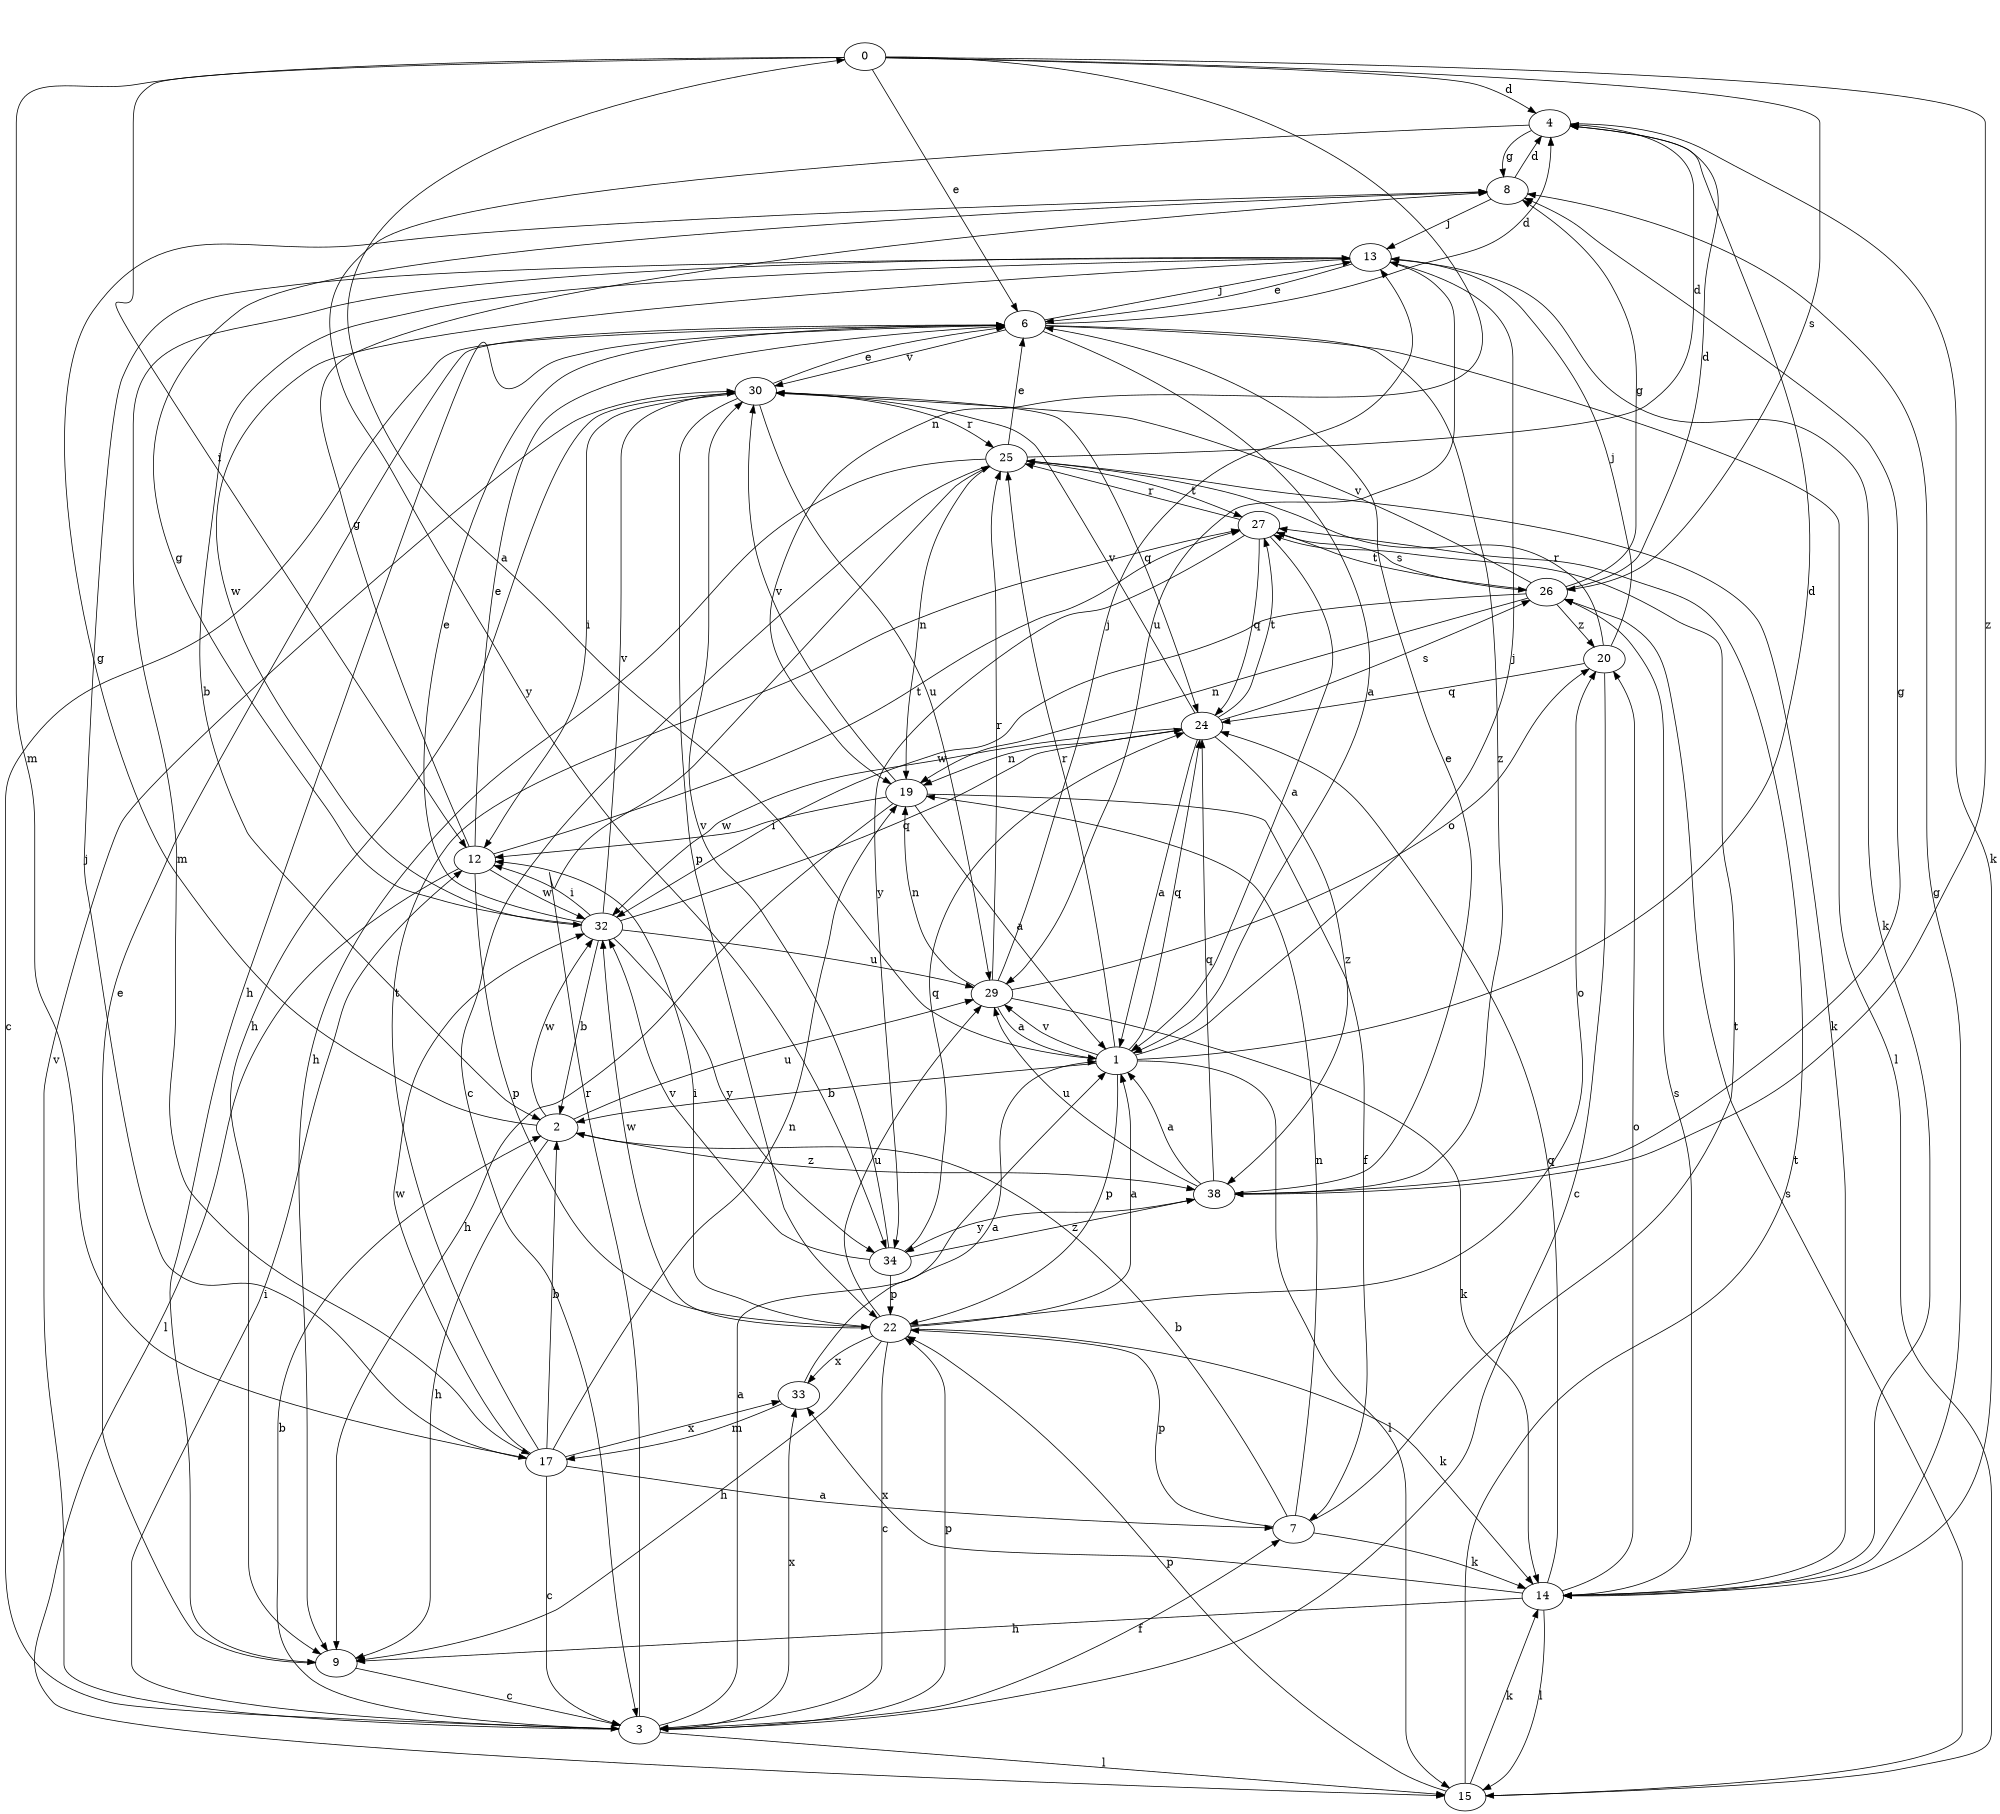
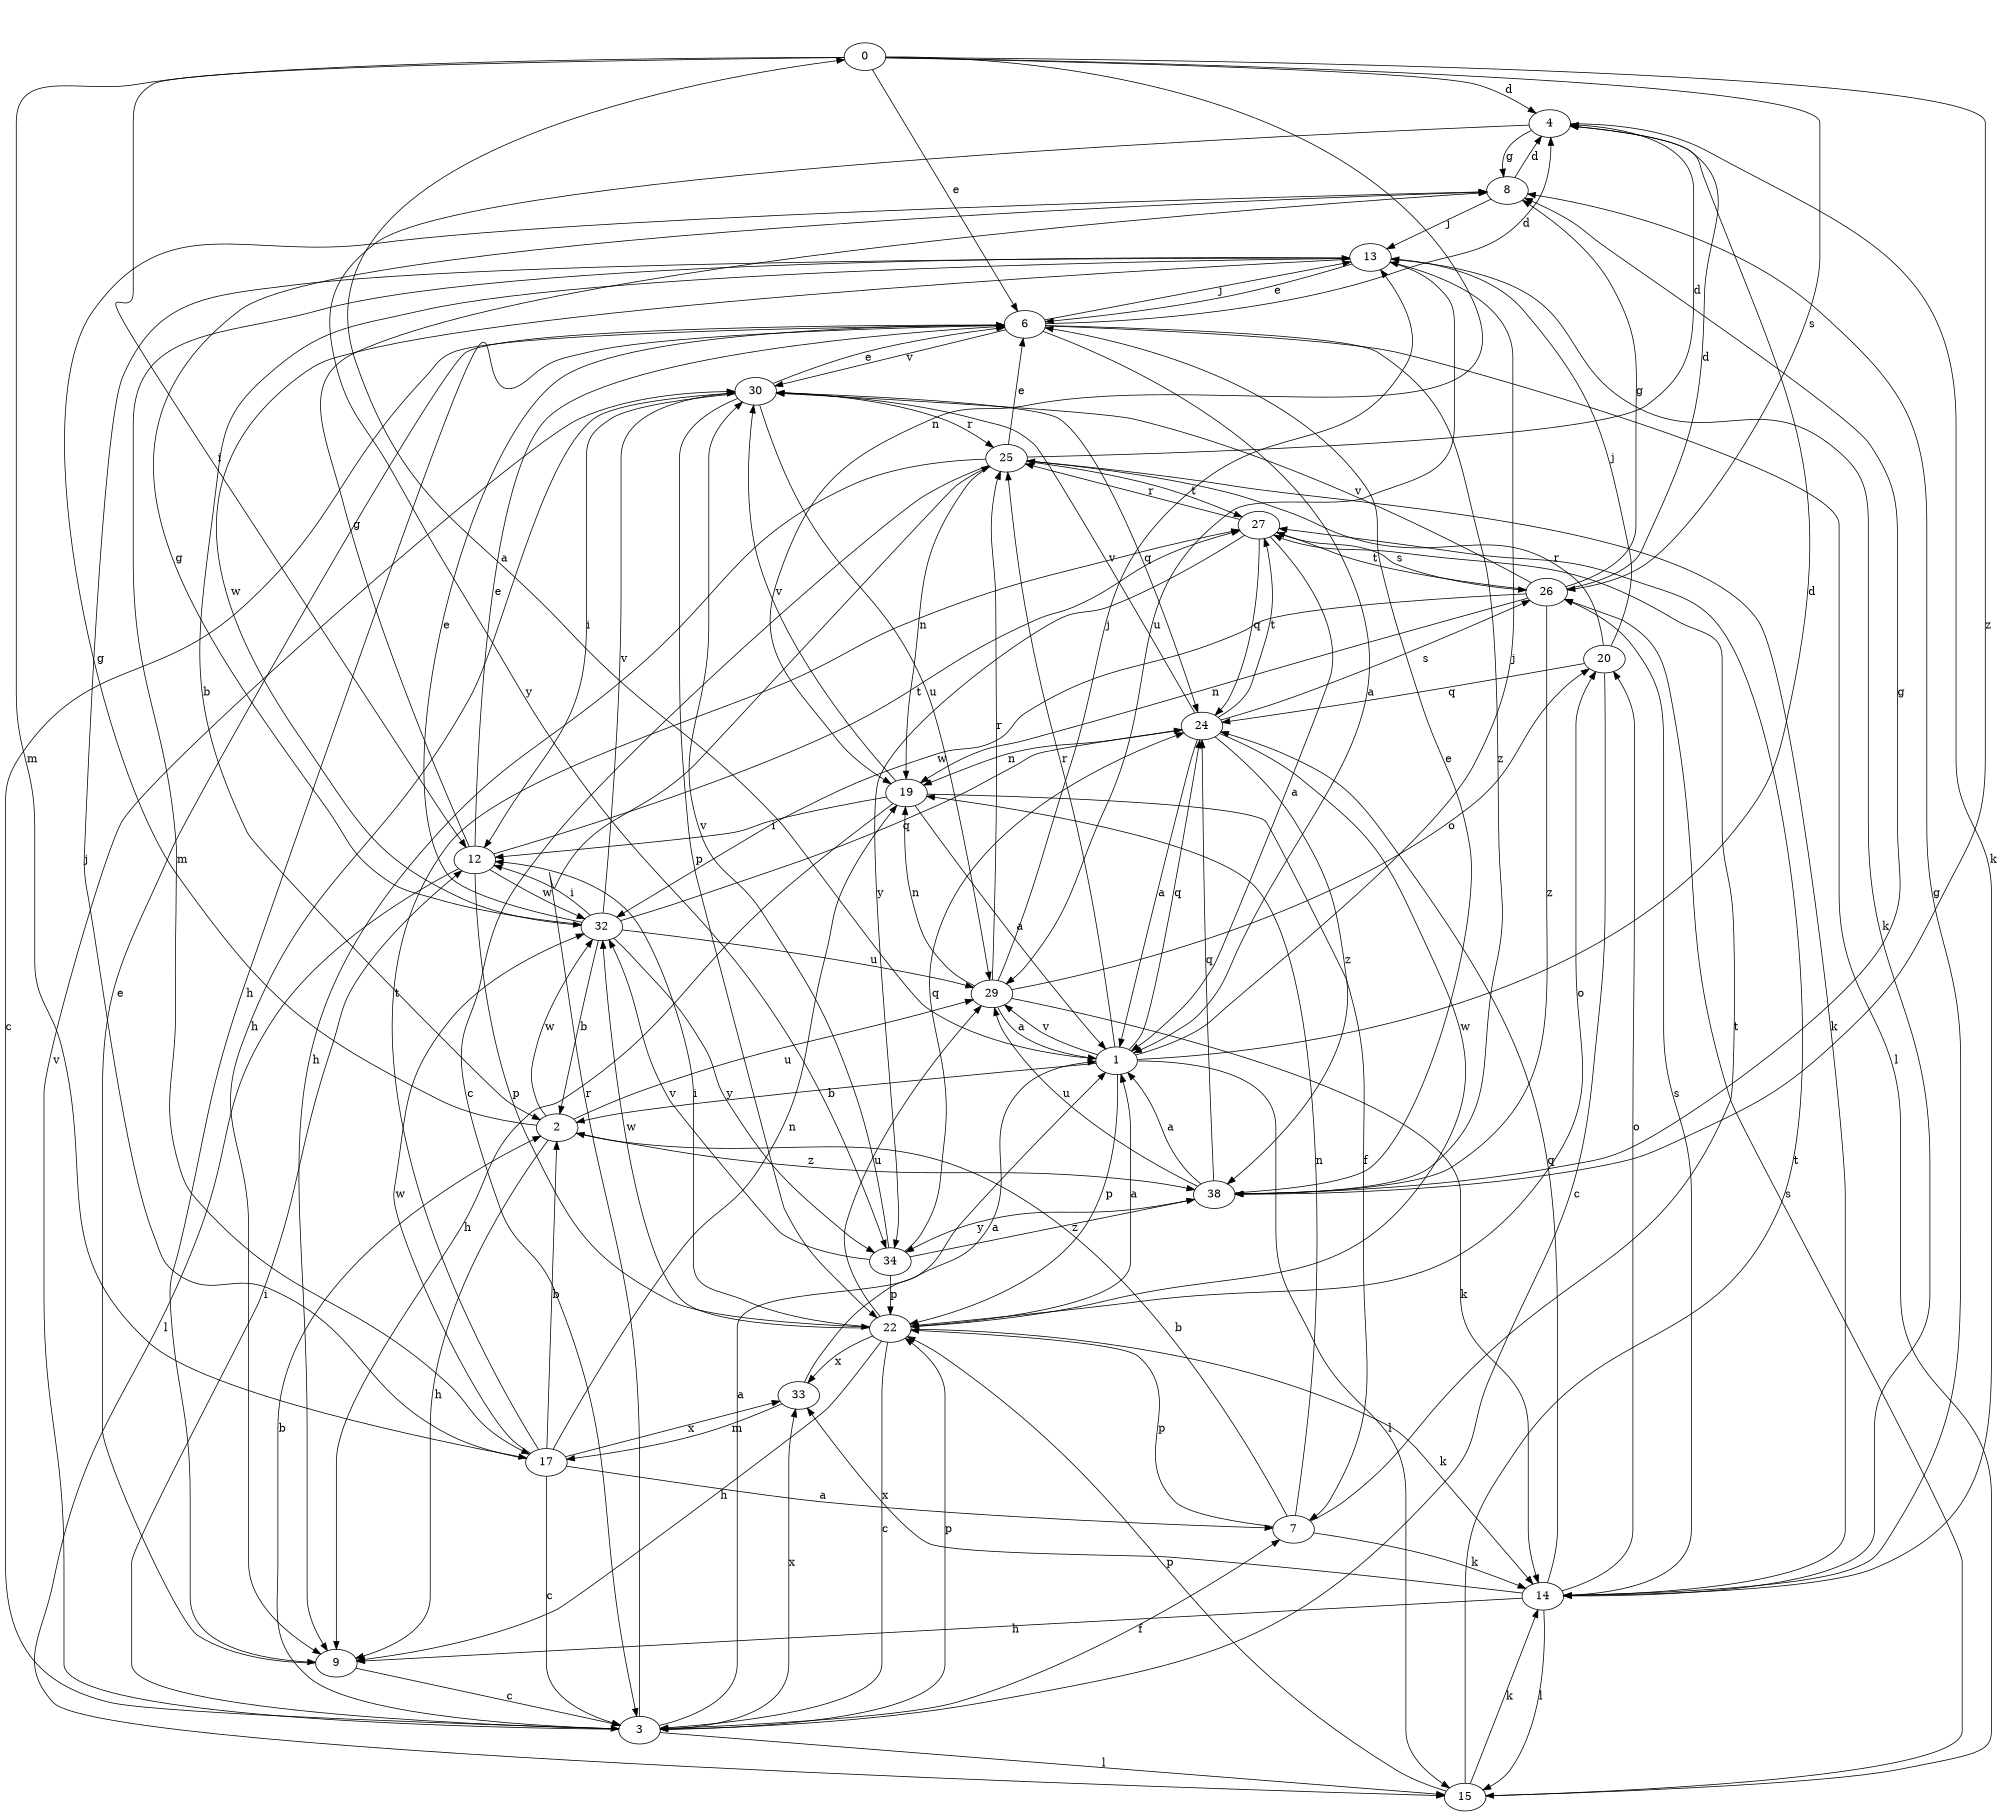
edge "26" -> "20": now "26" -> "38"
edge "24" -> "32": now "24" -> "22"
